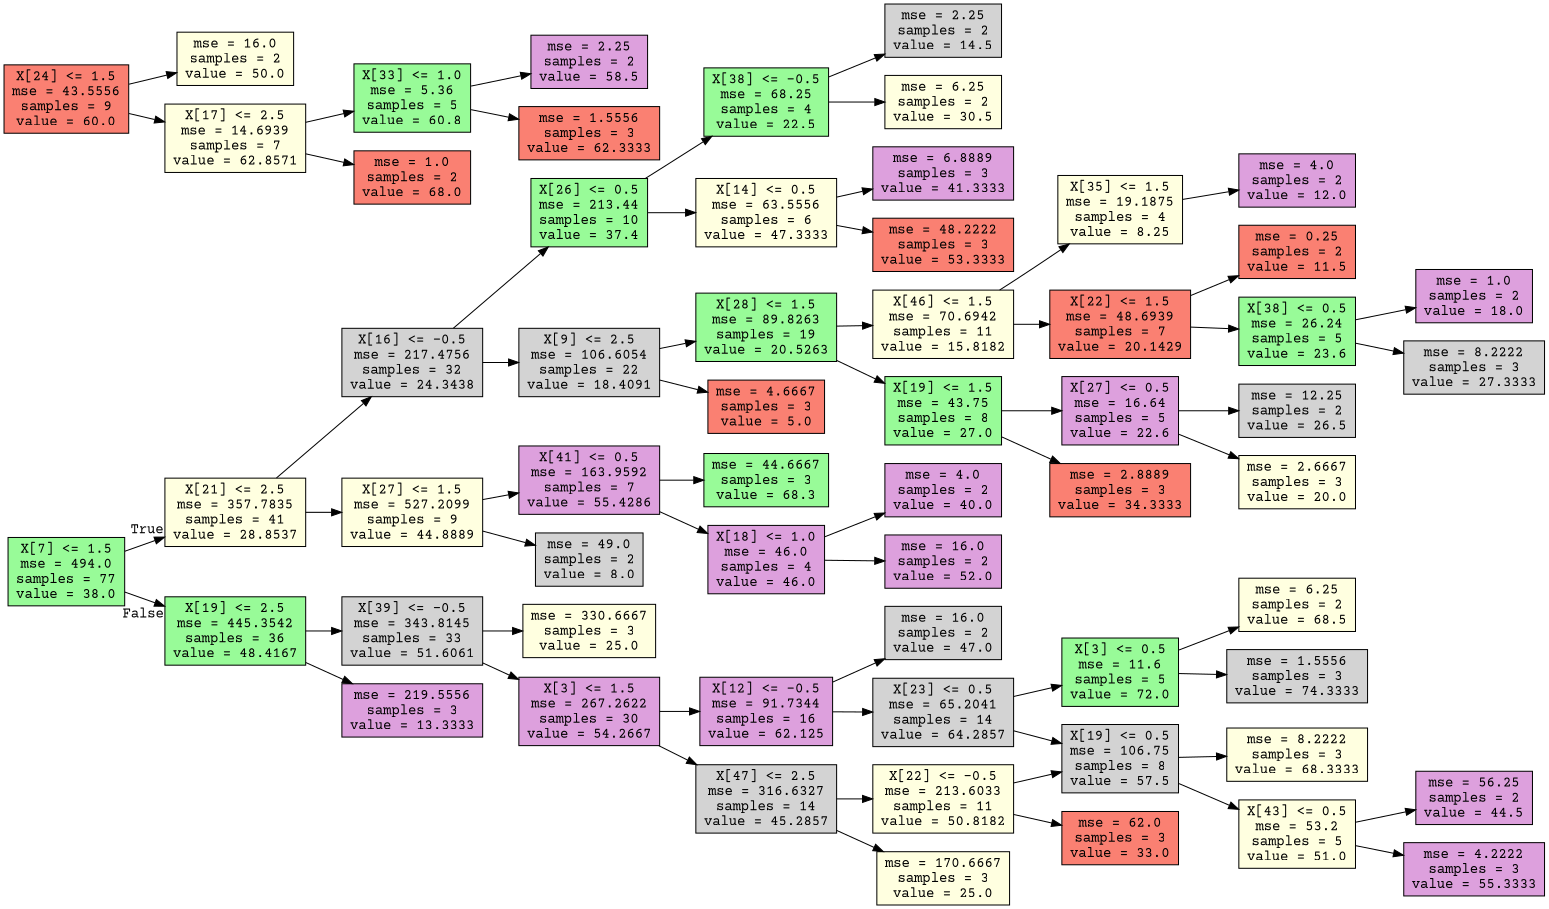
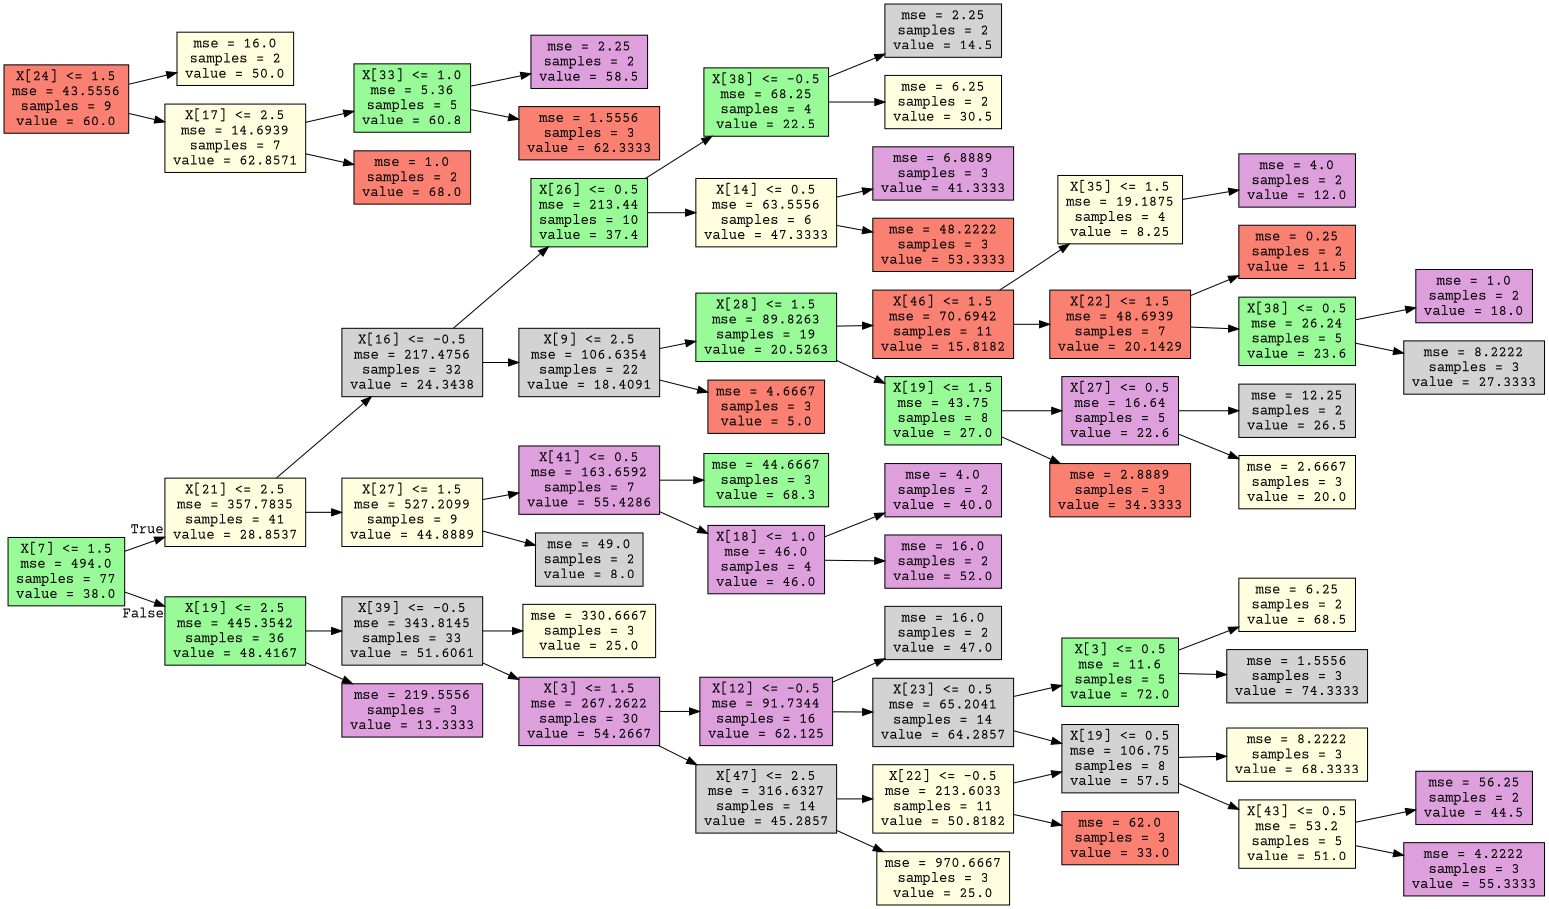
node "X[46] <= 1.5 mse = 70.6942 samples = 11 value = 15.8182": fillcolor lightyellow -> salmon
node "X[9] <= 2.5 mse = 106.6054 samples = 22 value = 18.4091": label "X[9] <= 2.5 mse = 106.6054 samples = 22 value = 18.4091" -> "X[9] <= 2.5 mse = 106.6354 samples = 22 value = 18.4091"
node "X[41] <= 0.5 mse = 163.9592 samples = 7 value = 55.4286": label "X[41] <= 0.5 mse = 163.9592 samples = 7 value = 55.4286" -> "X[41] <= 0.5 mse = 163.6592 samples = 7 value = 55.4286"
node "mse = 170.6667 samples = 3 value = 25.0": label "mse = 170.6667 samples = 3 value = 25.0" -> "mse = 970.6667 samples = 3 value = 25.0"
